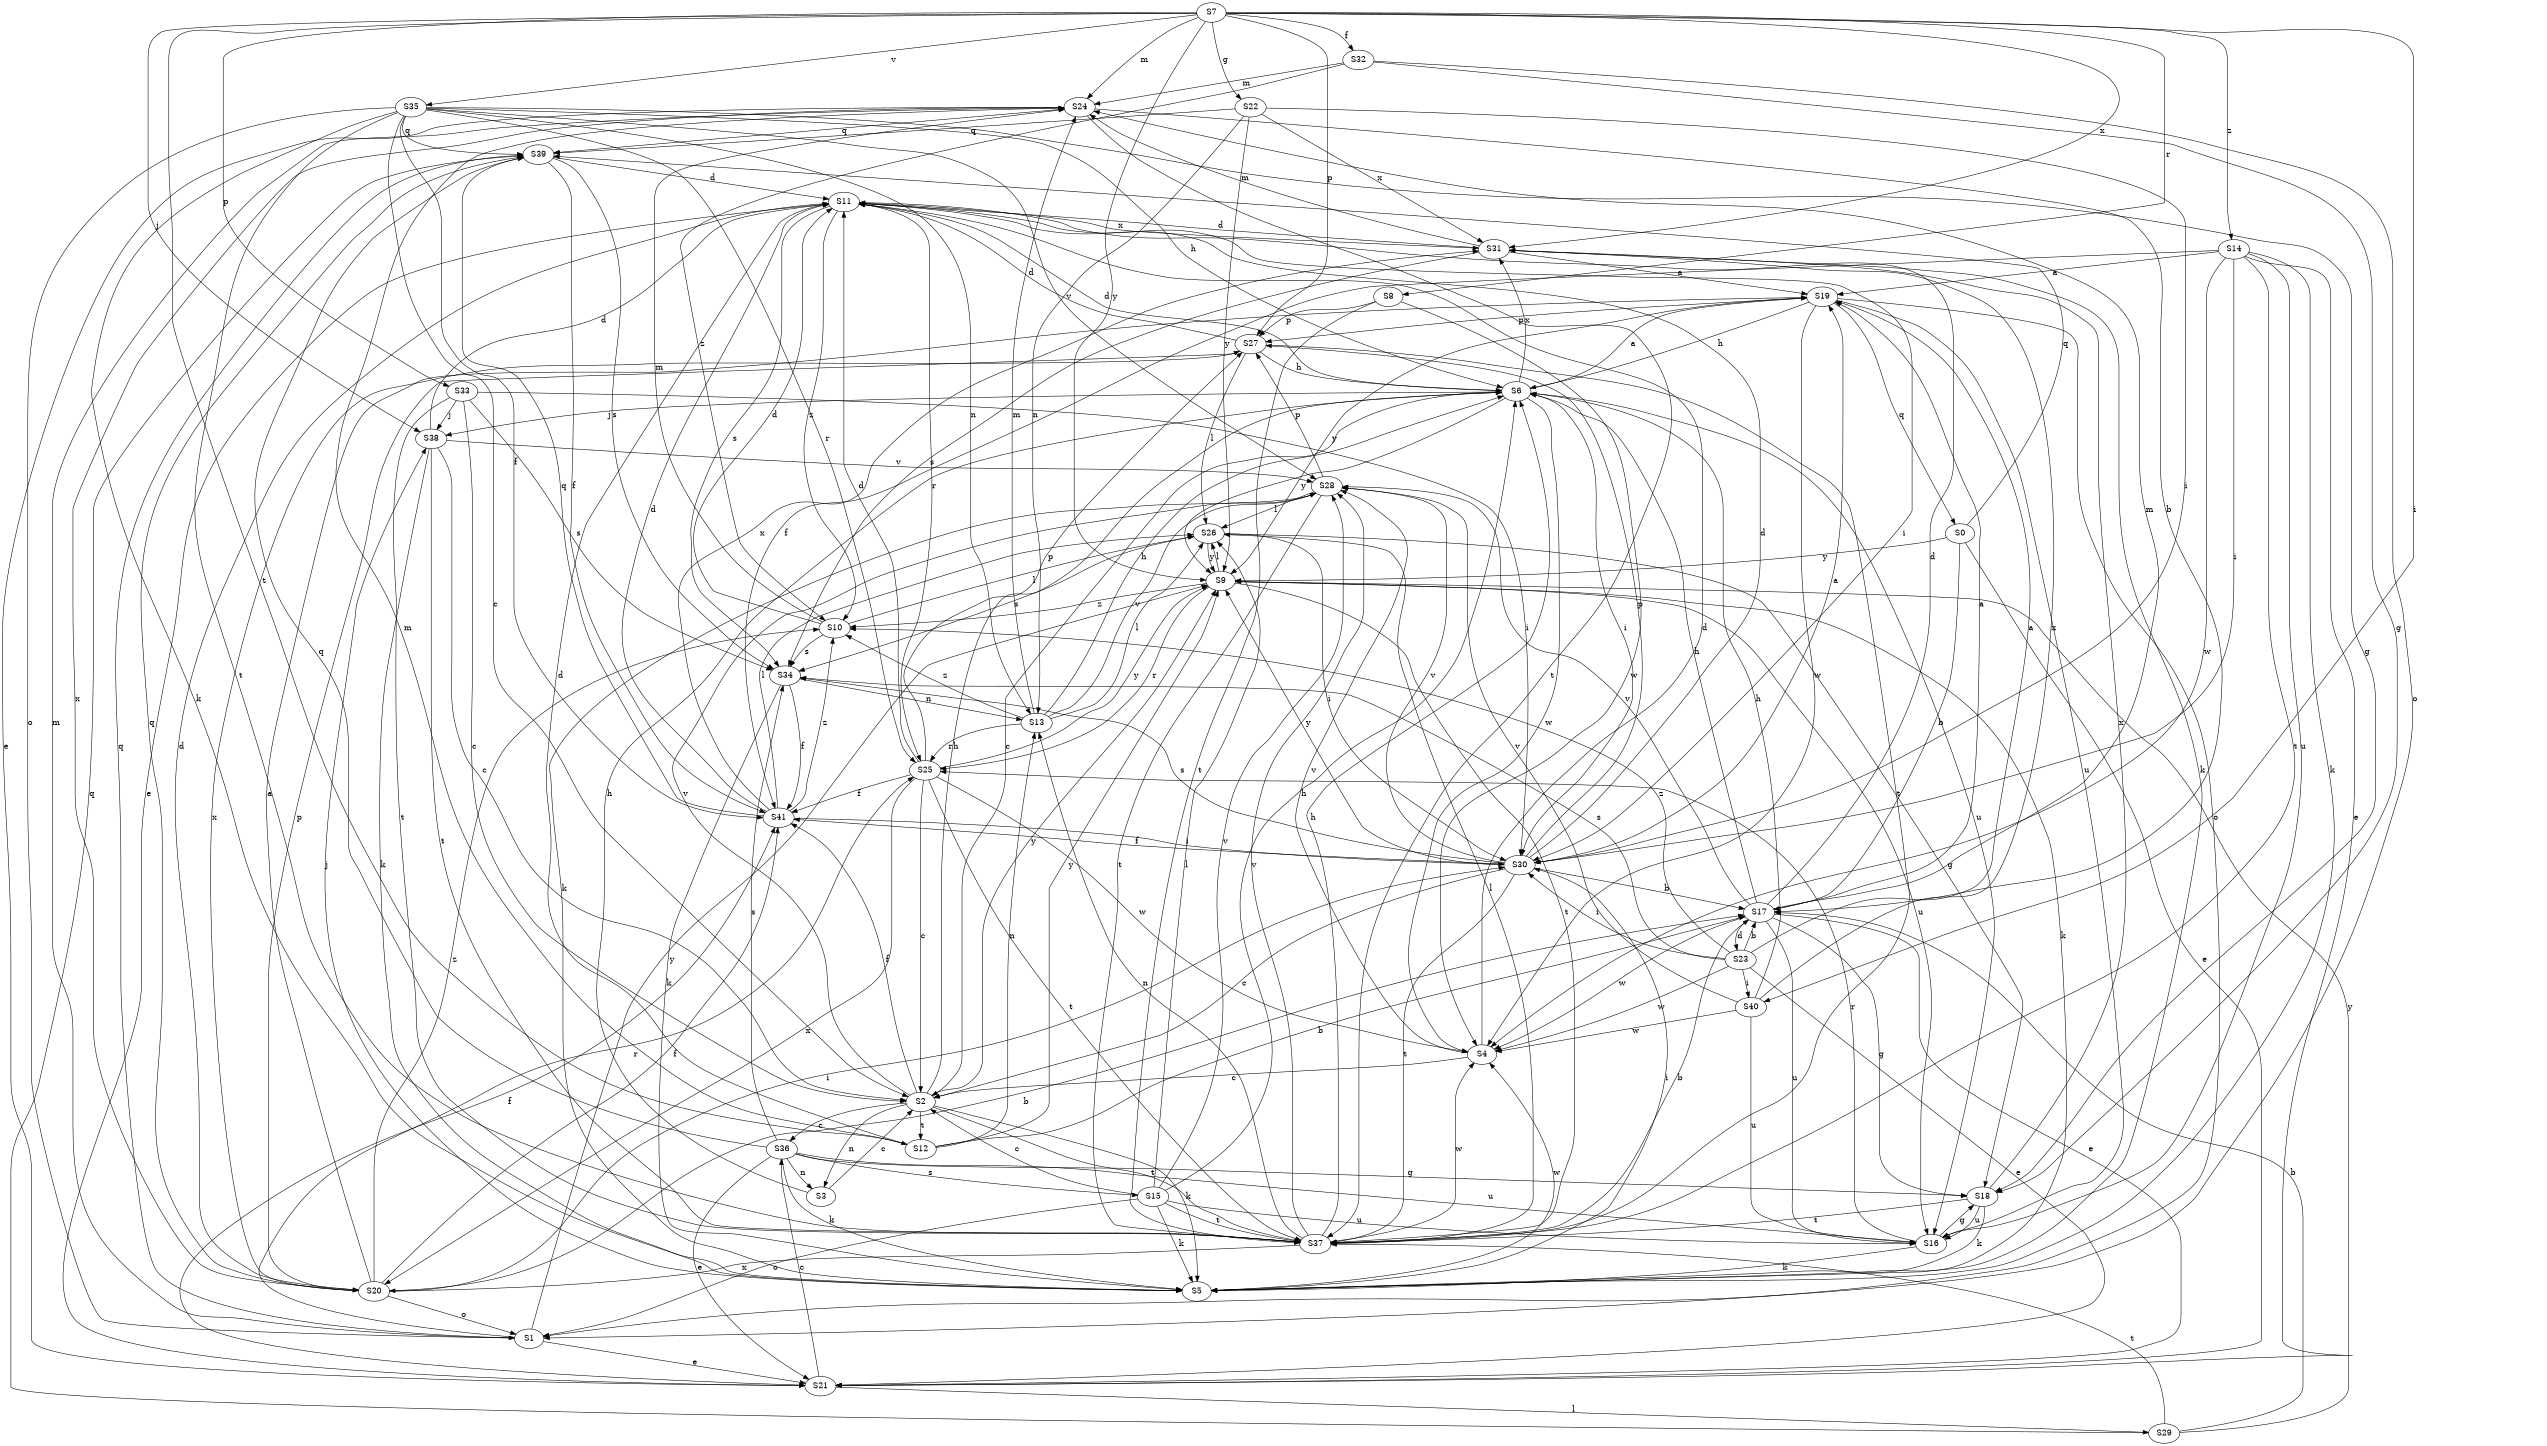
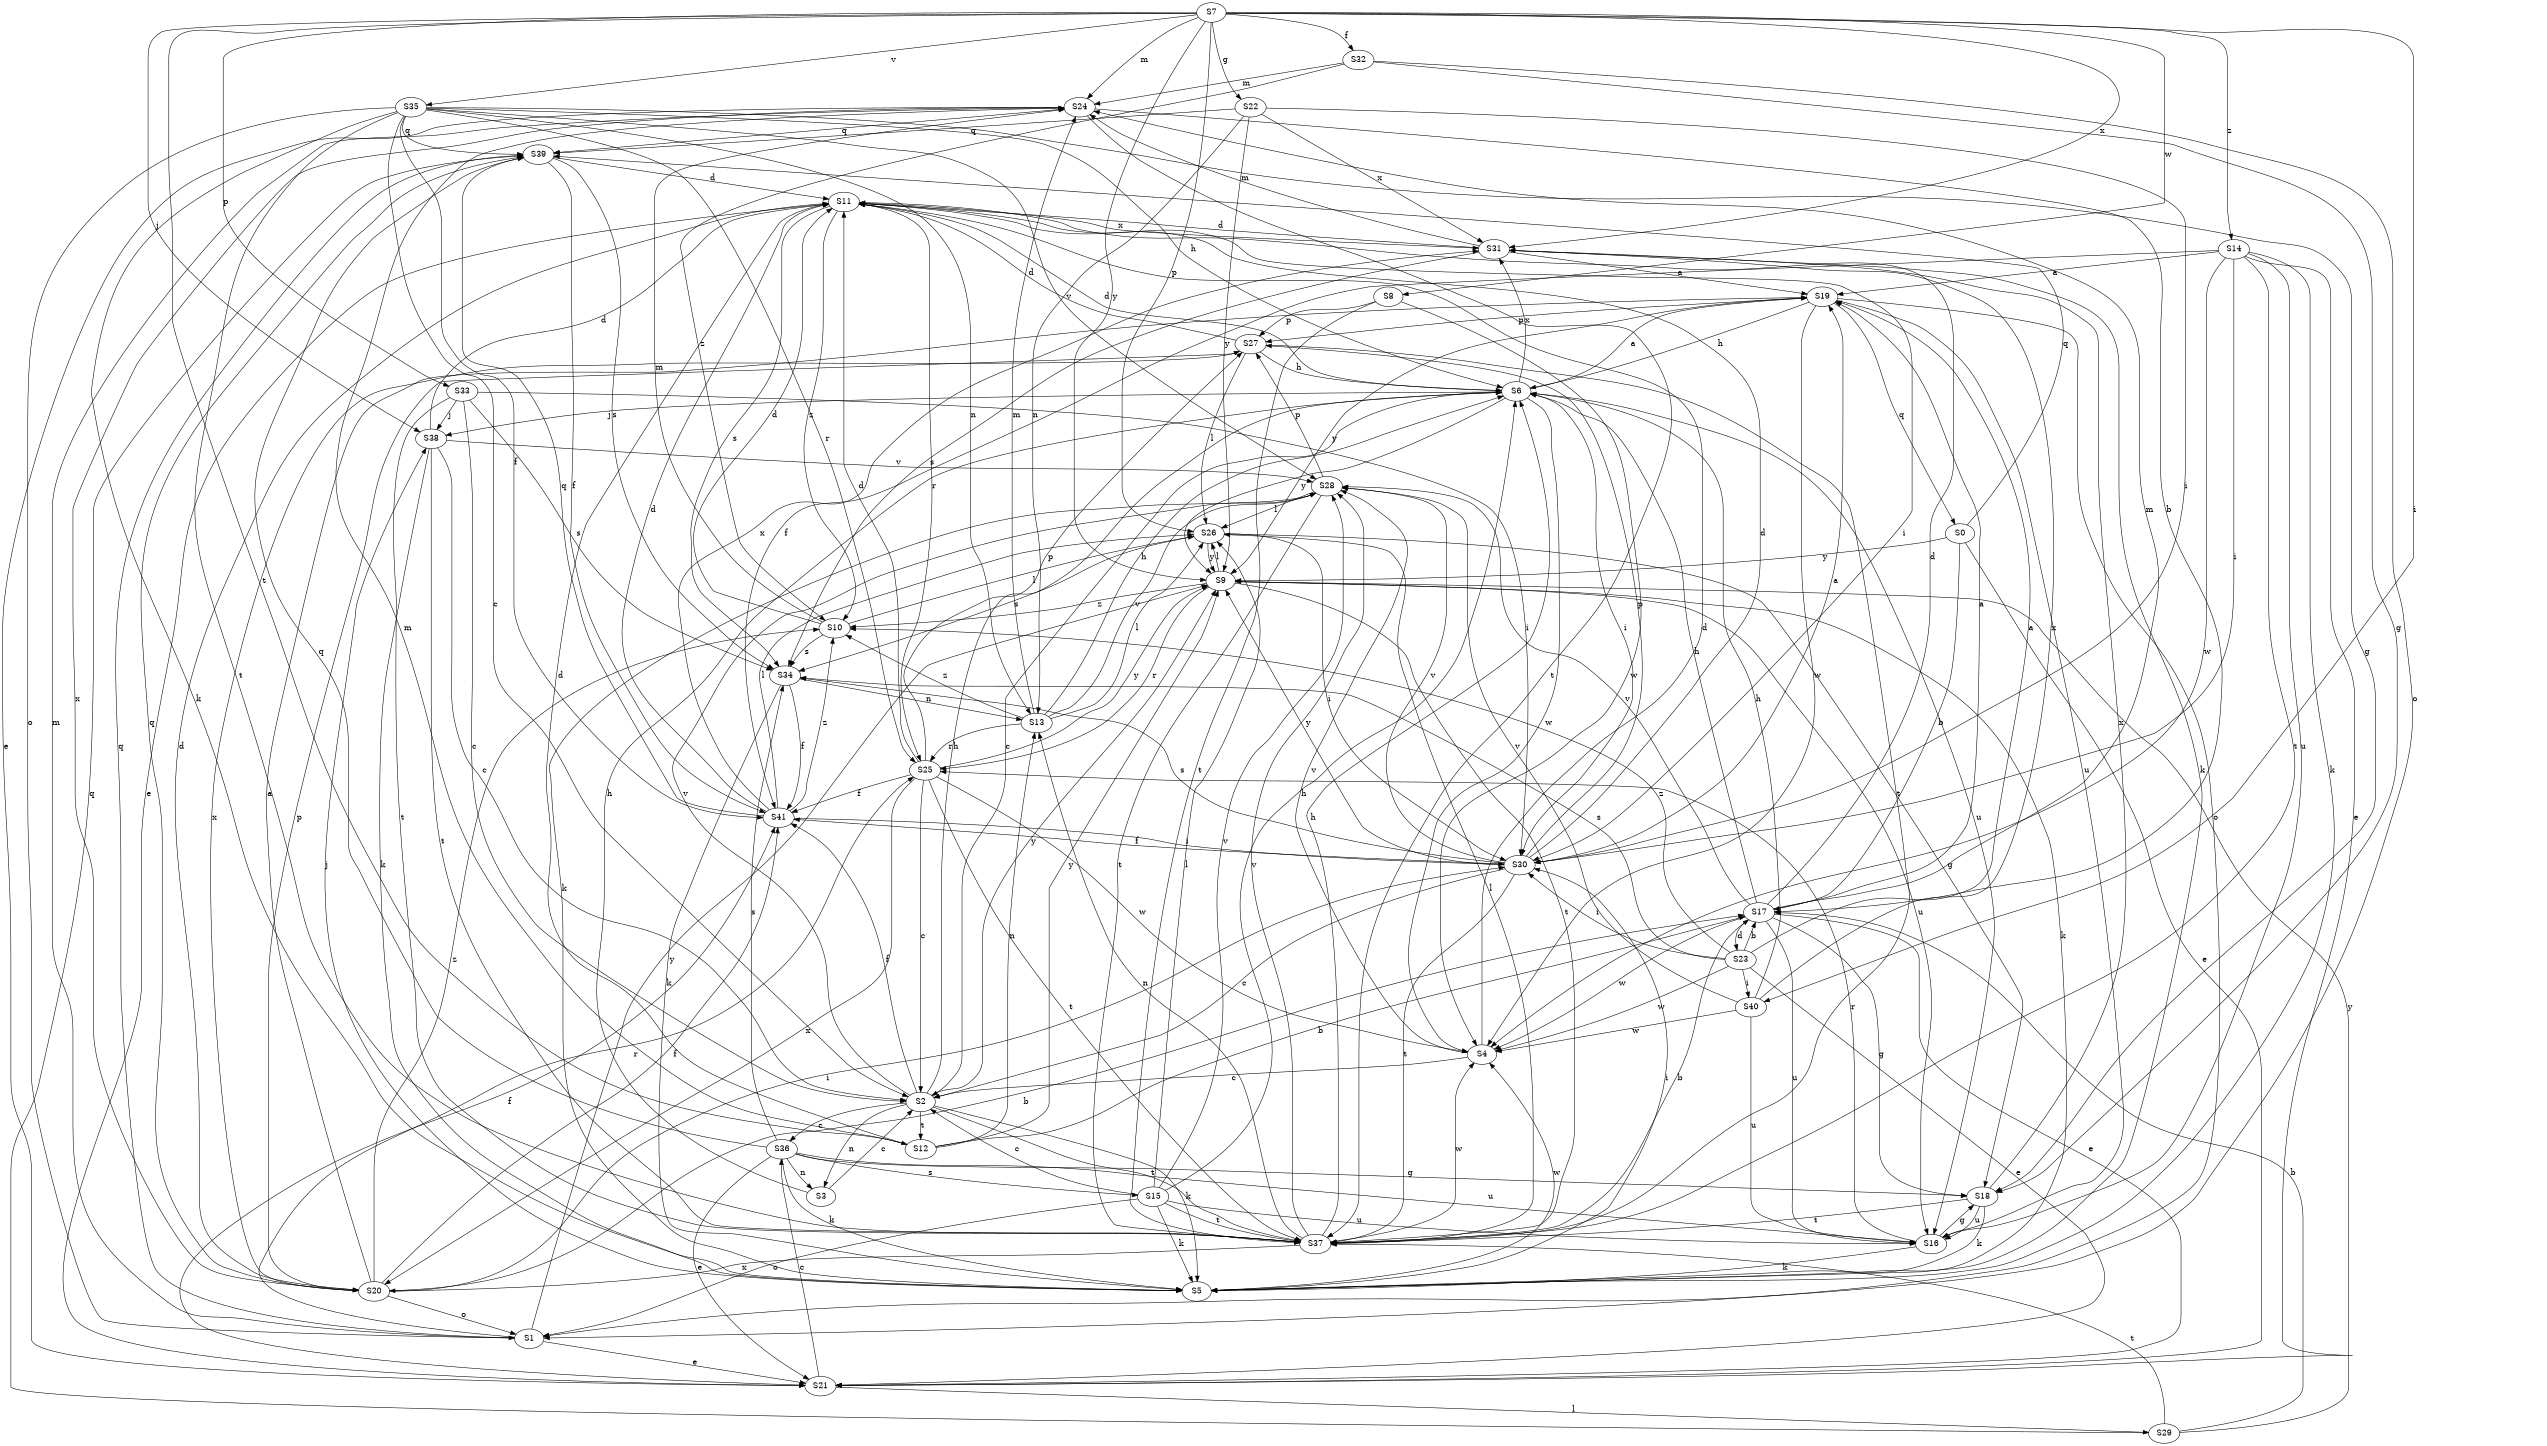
edge "S7" -> "S27": now "S7" -> "S26"
edge "S7" -> "S8": label "r" -> "w"
edge "S30" -> "S17": removed, label "b"
